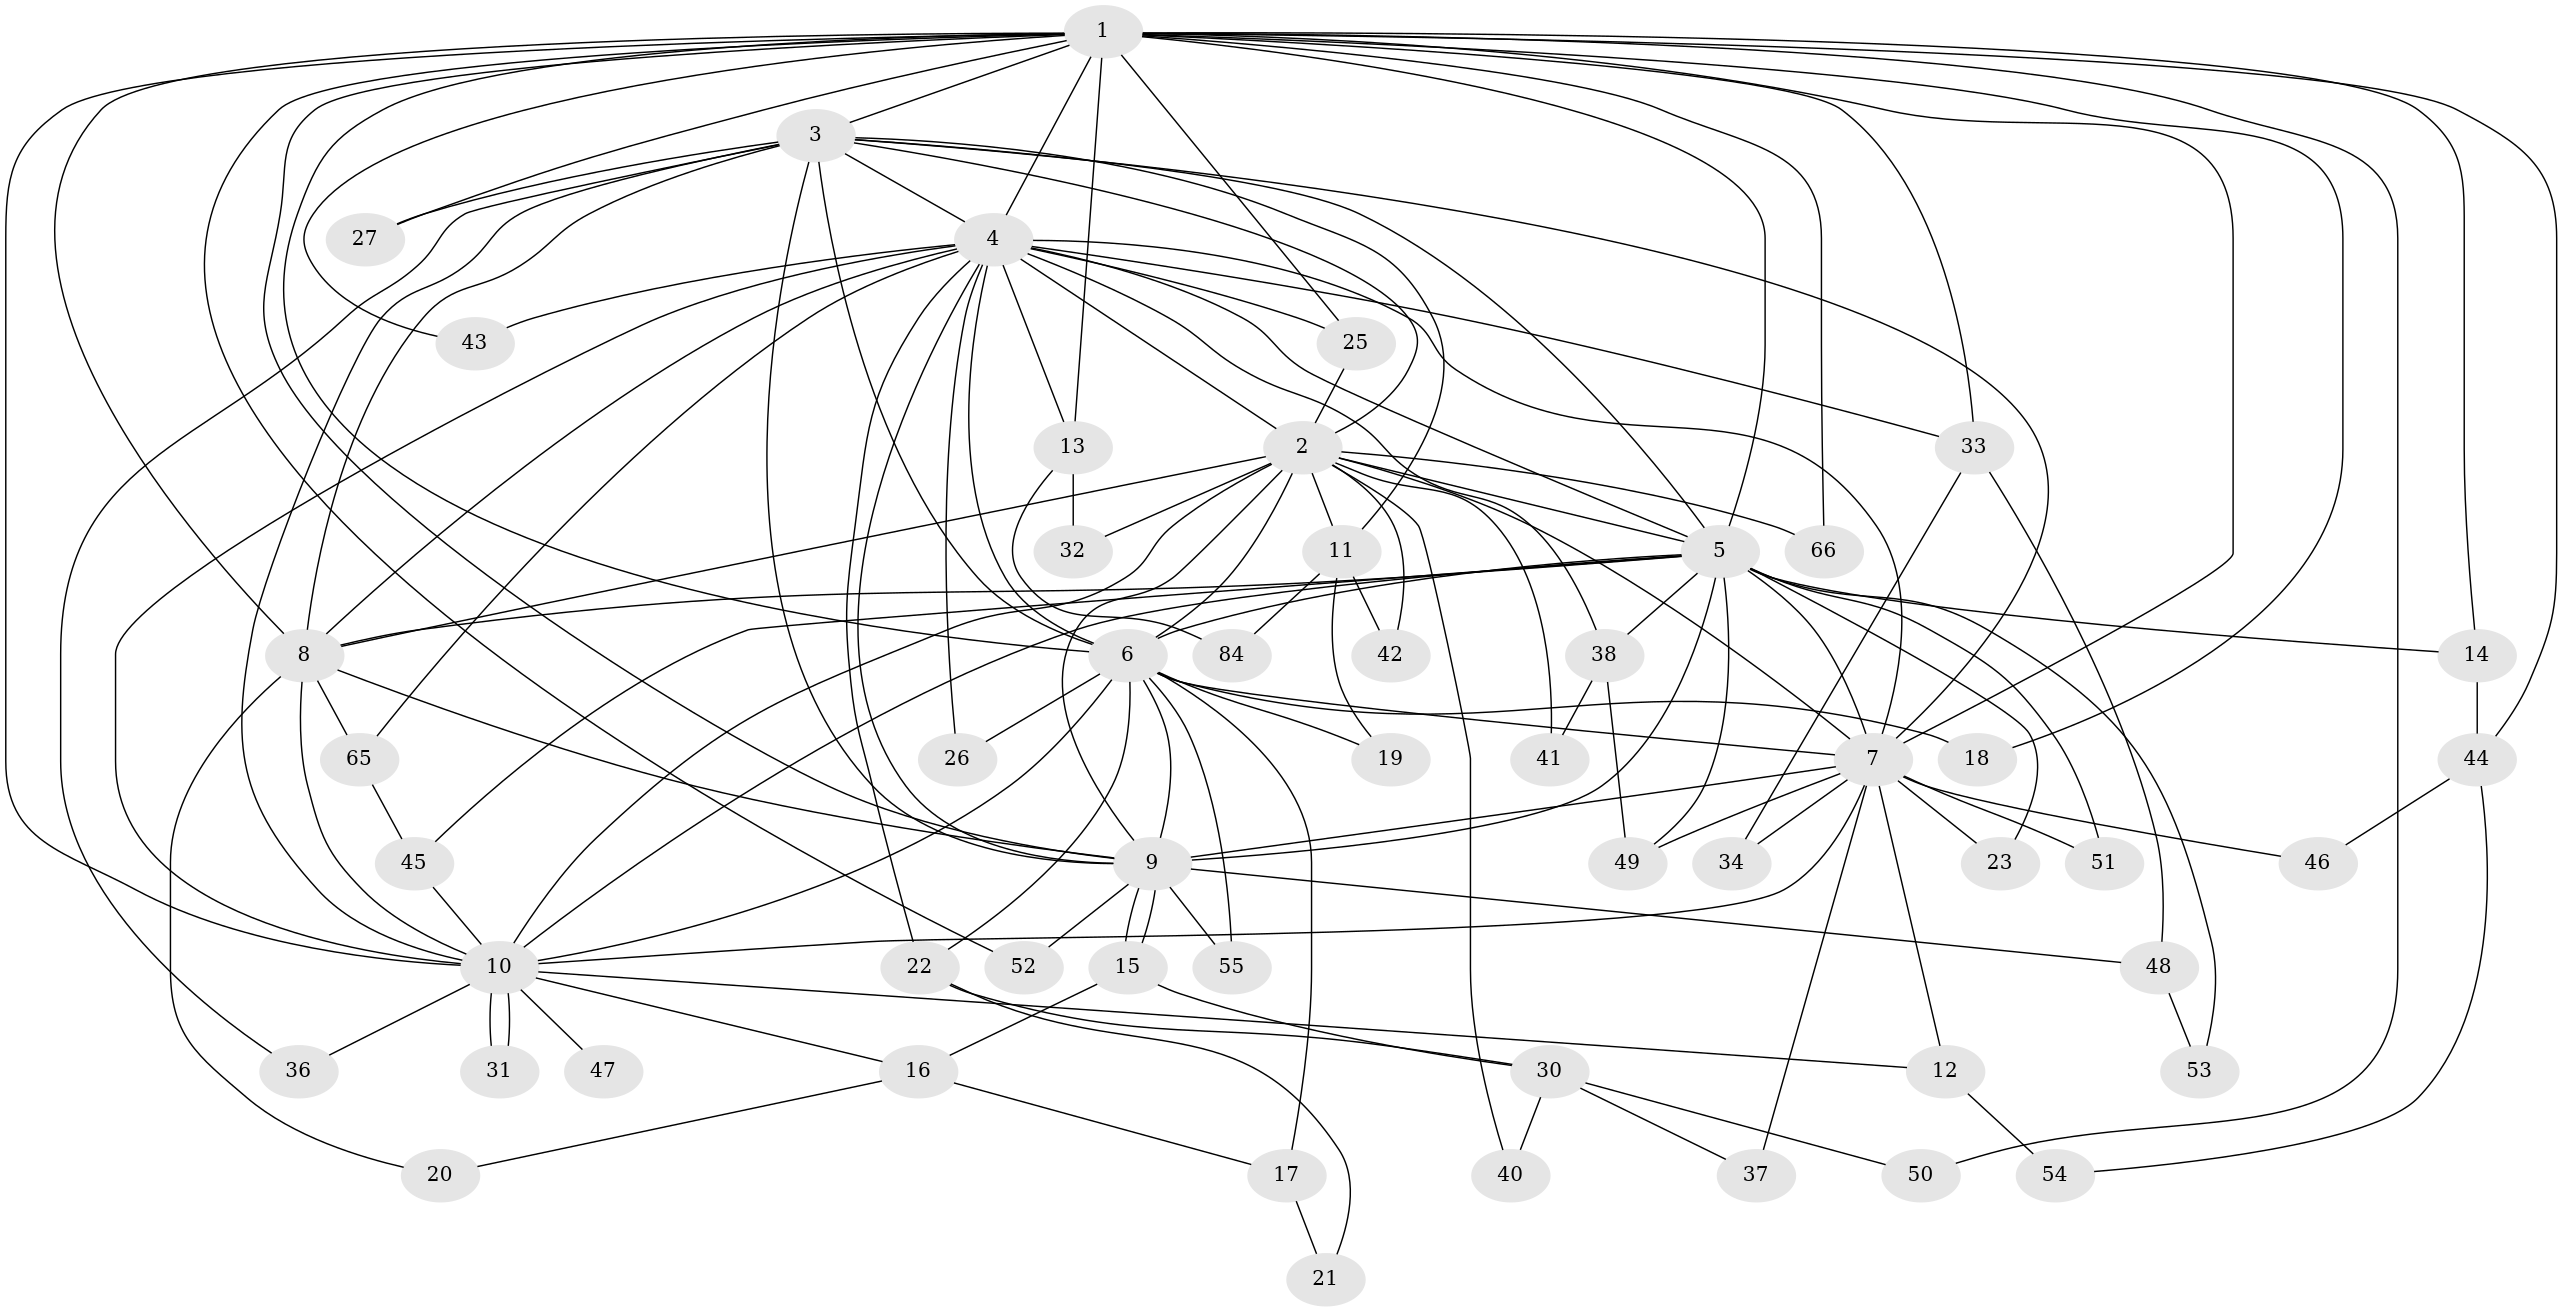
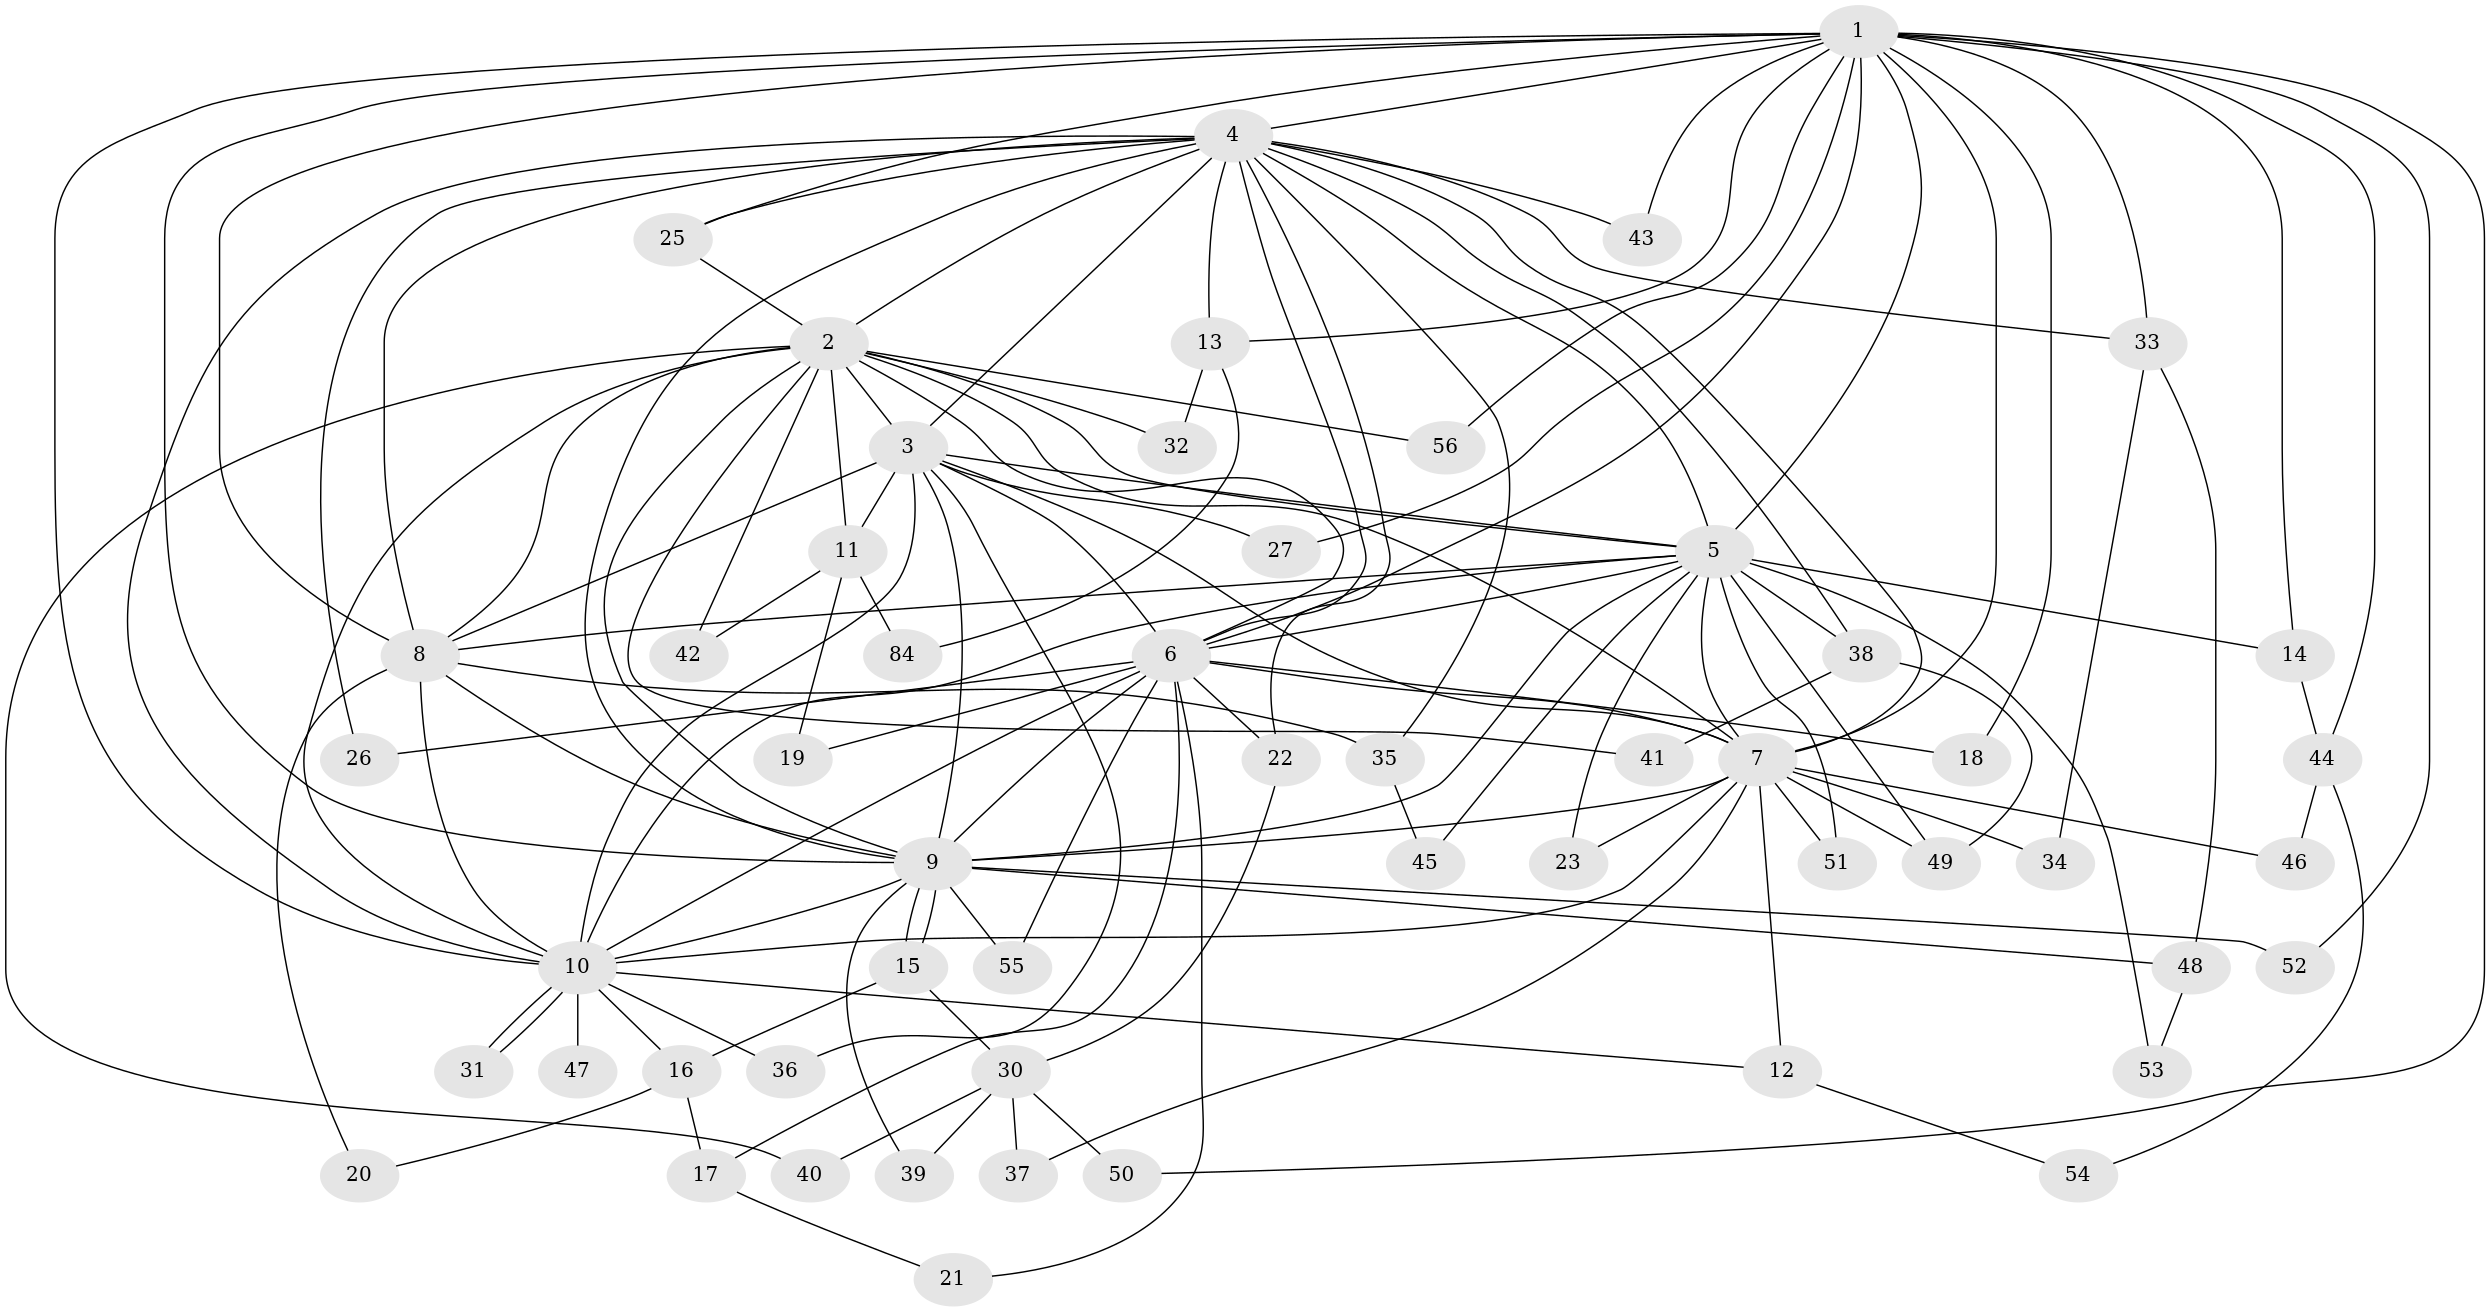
edge "1" -- "3": removed
node "66": label "66" -> "56"
node "65": label "65" -> "35"
edge "45" -- "10": now "9" -- "10"
edge "22" -- "21": now "6" -- "21"
node "39": added
